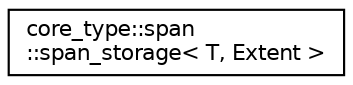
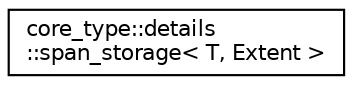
node "core_type::span ::span_storage< T, Extent >": label "core_type::span ::span_storage< T, Extent >" -> "core_type::details ::span_storage< T, Extent >"
